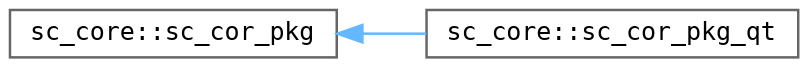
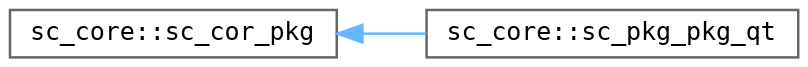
node "sc_core::sc_cor_pkg_qt": label "sc_core::sc_cor_pkg_qt" -> "sc_core::sc_pkg_pkg_qt"
